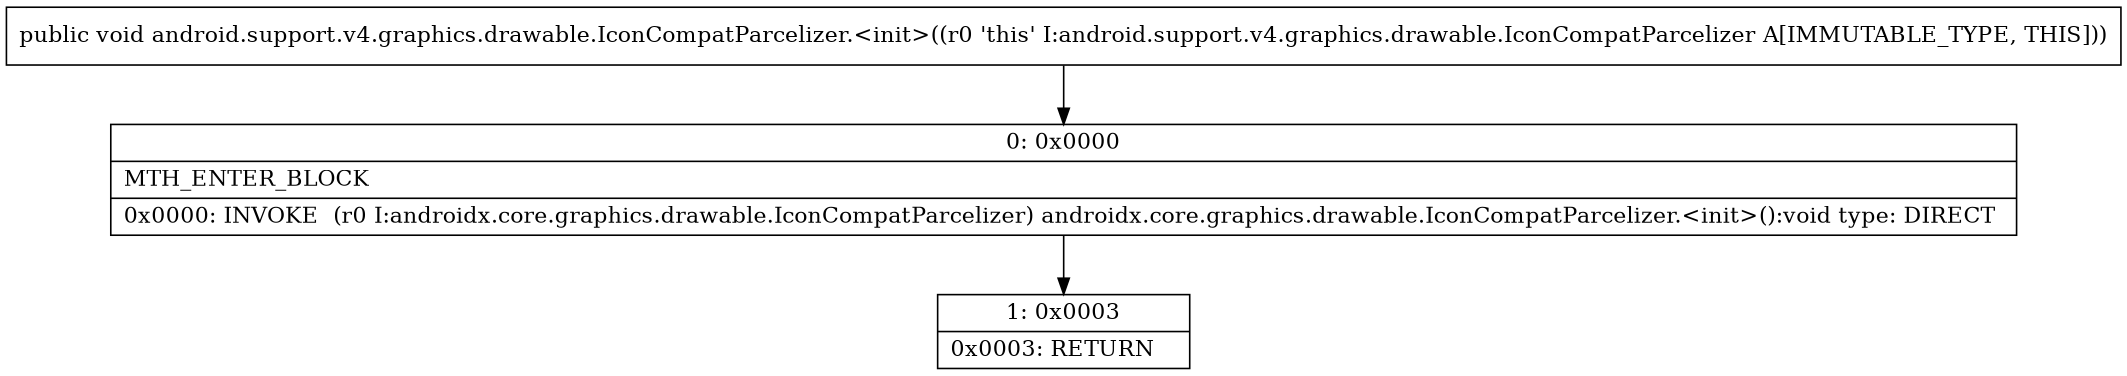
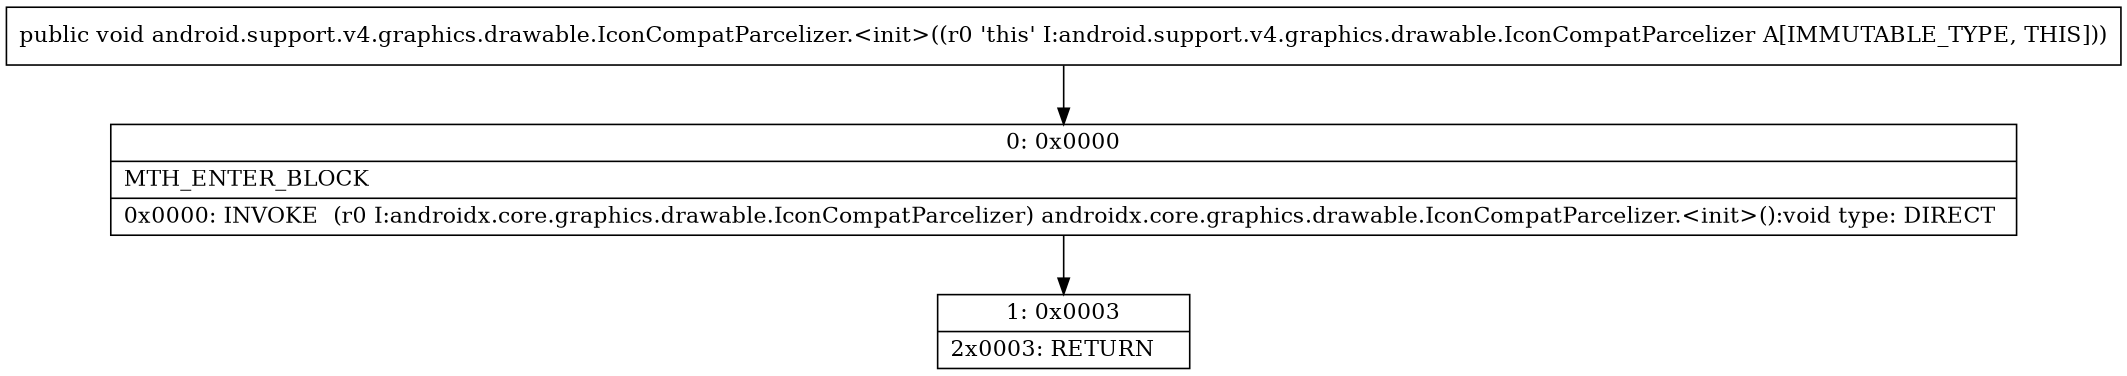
node "1: 0x0003": text "0x0003: RETURN" -> "2x0003: RETURN"
